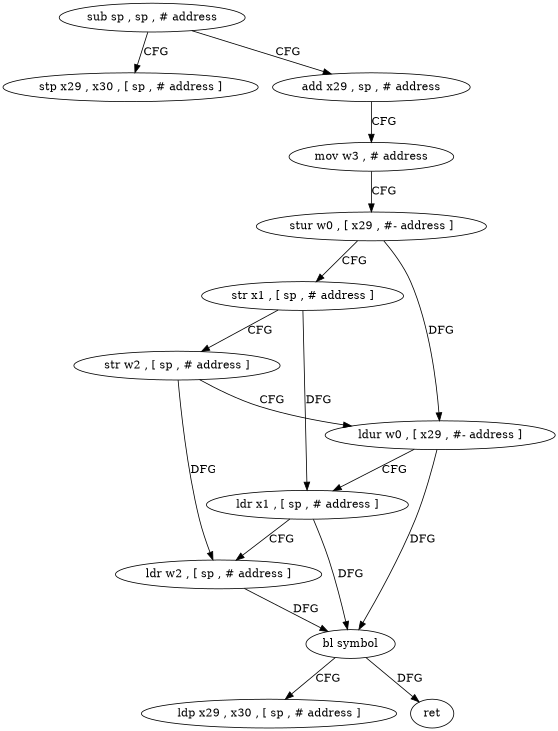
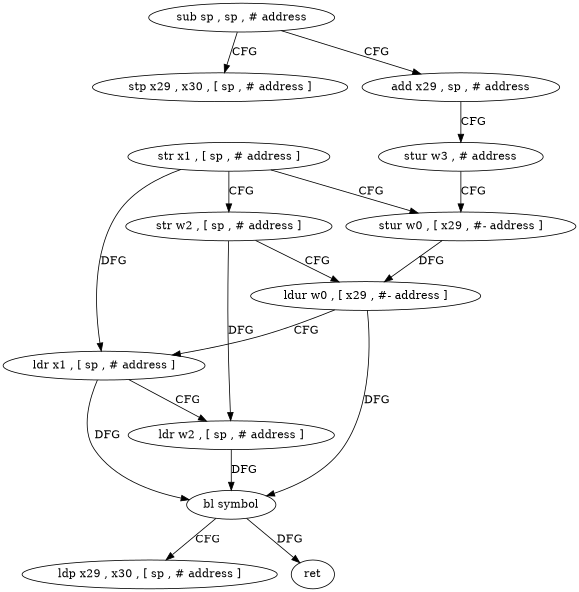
node "mov w3 , # address": label "mov w3 , # address" -> "stur w3 , # address"
edge "stur w0 , [ x29 , #- address ]" -> "str x1 , [ sp , # address ]": reversed
